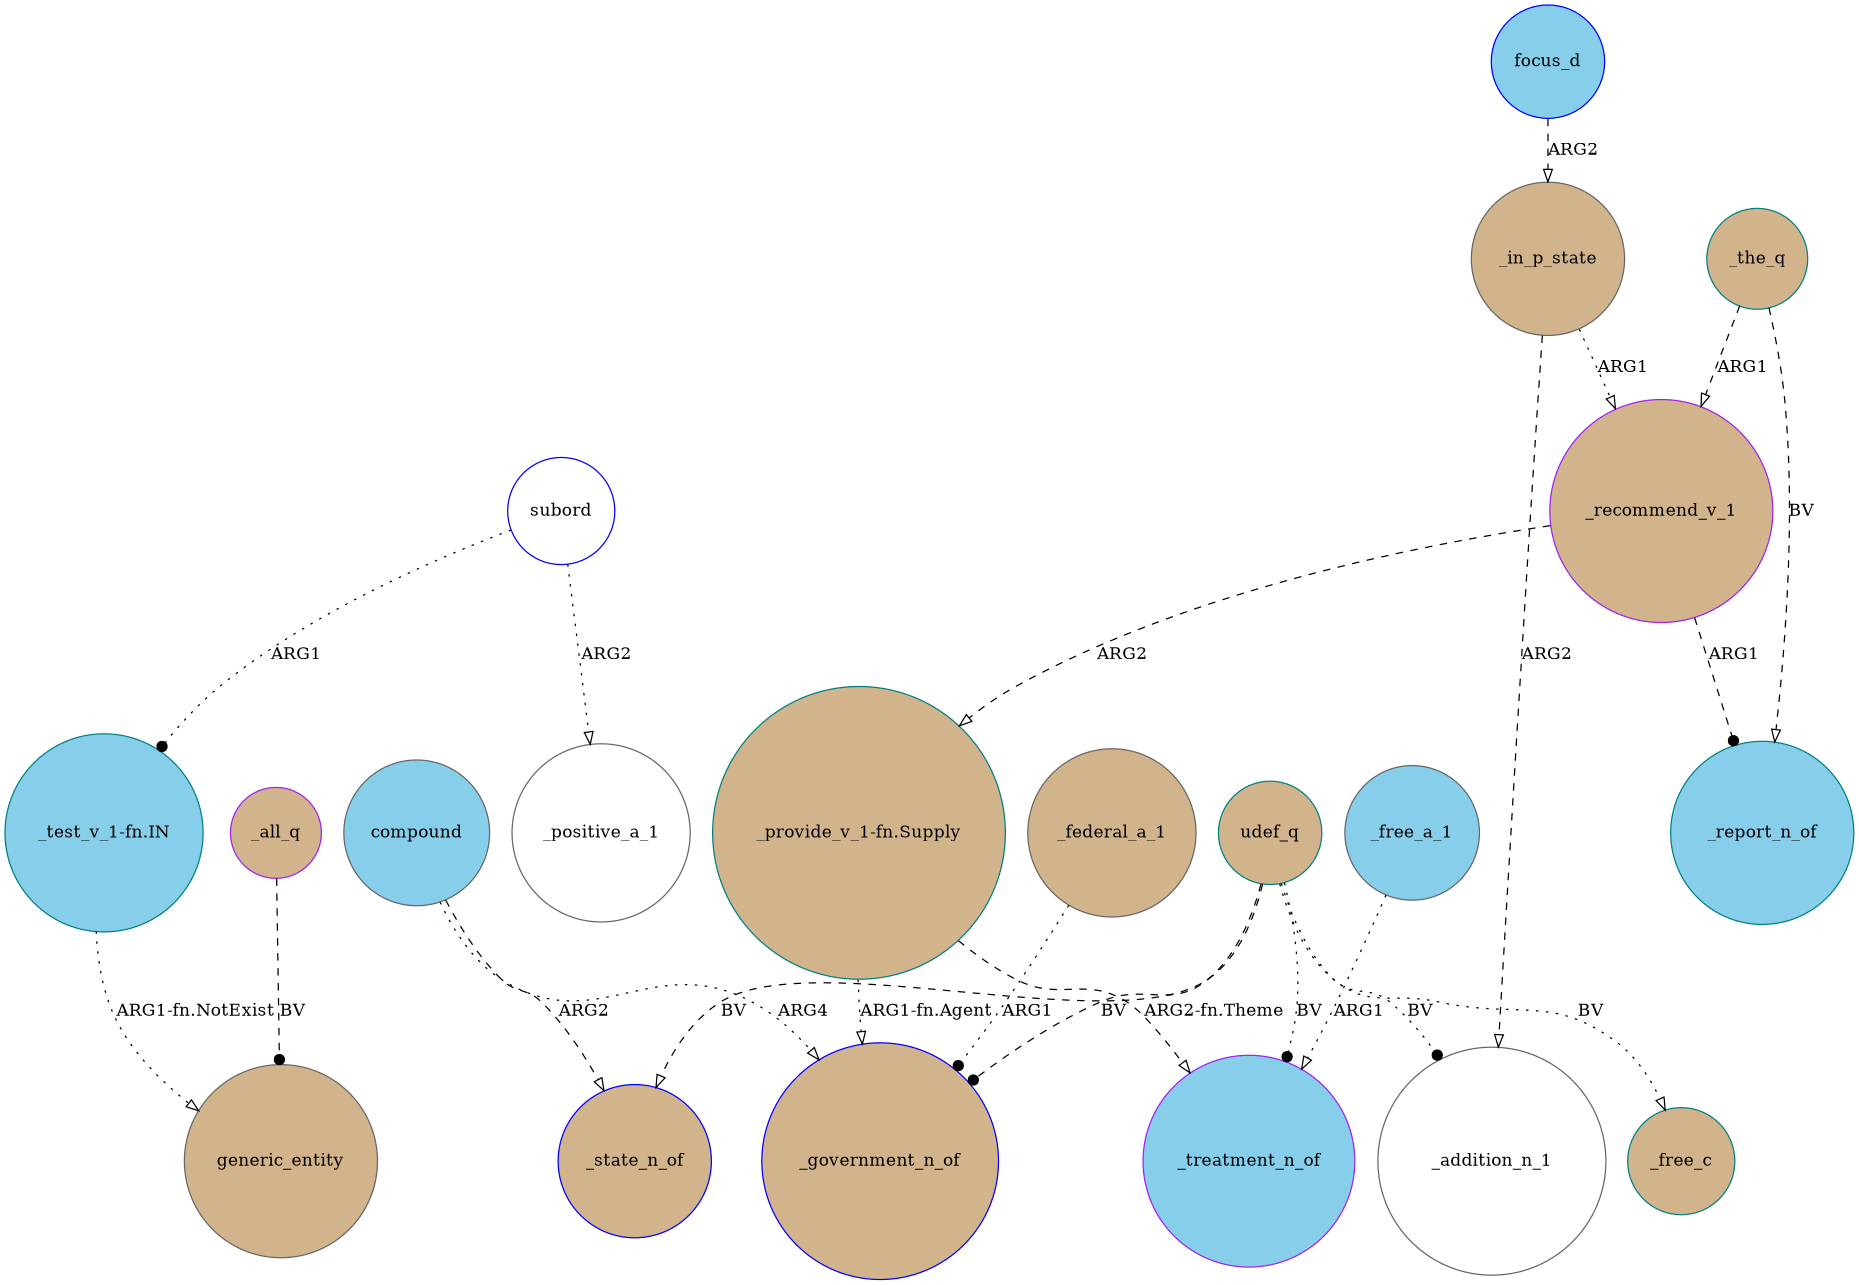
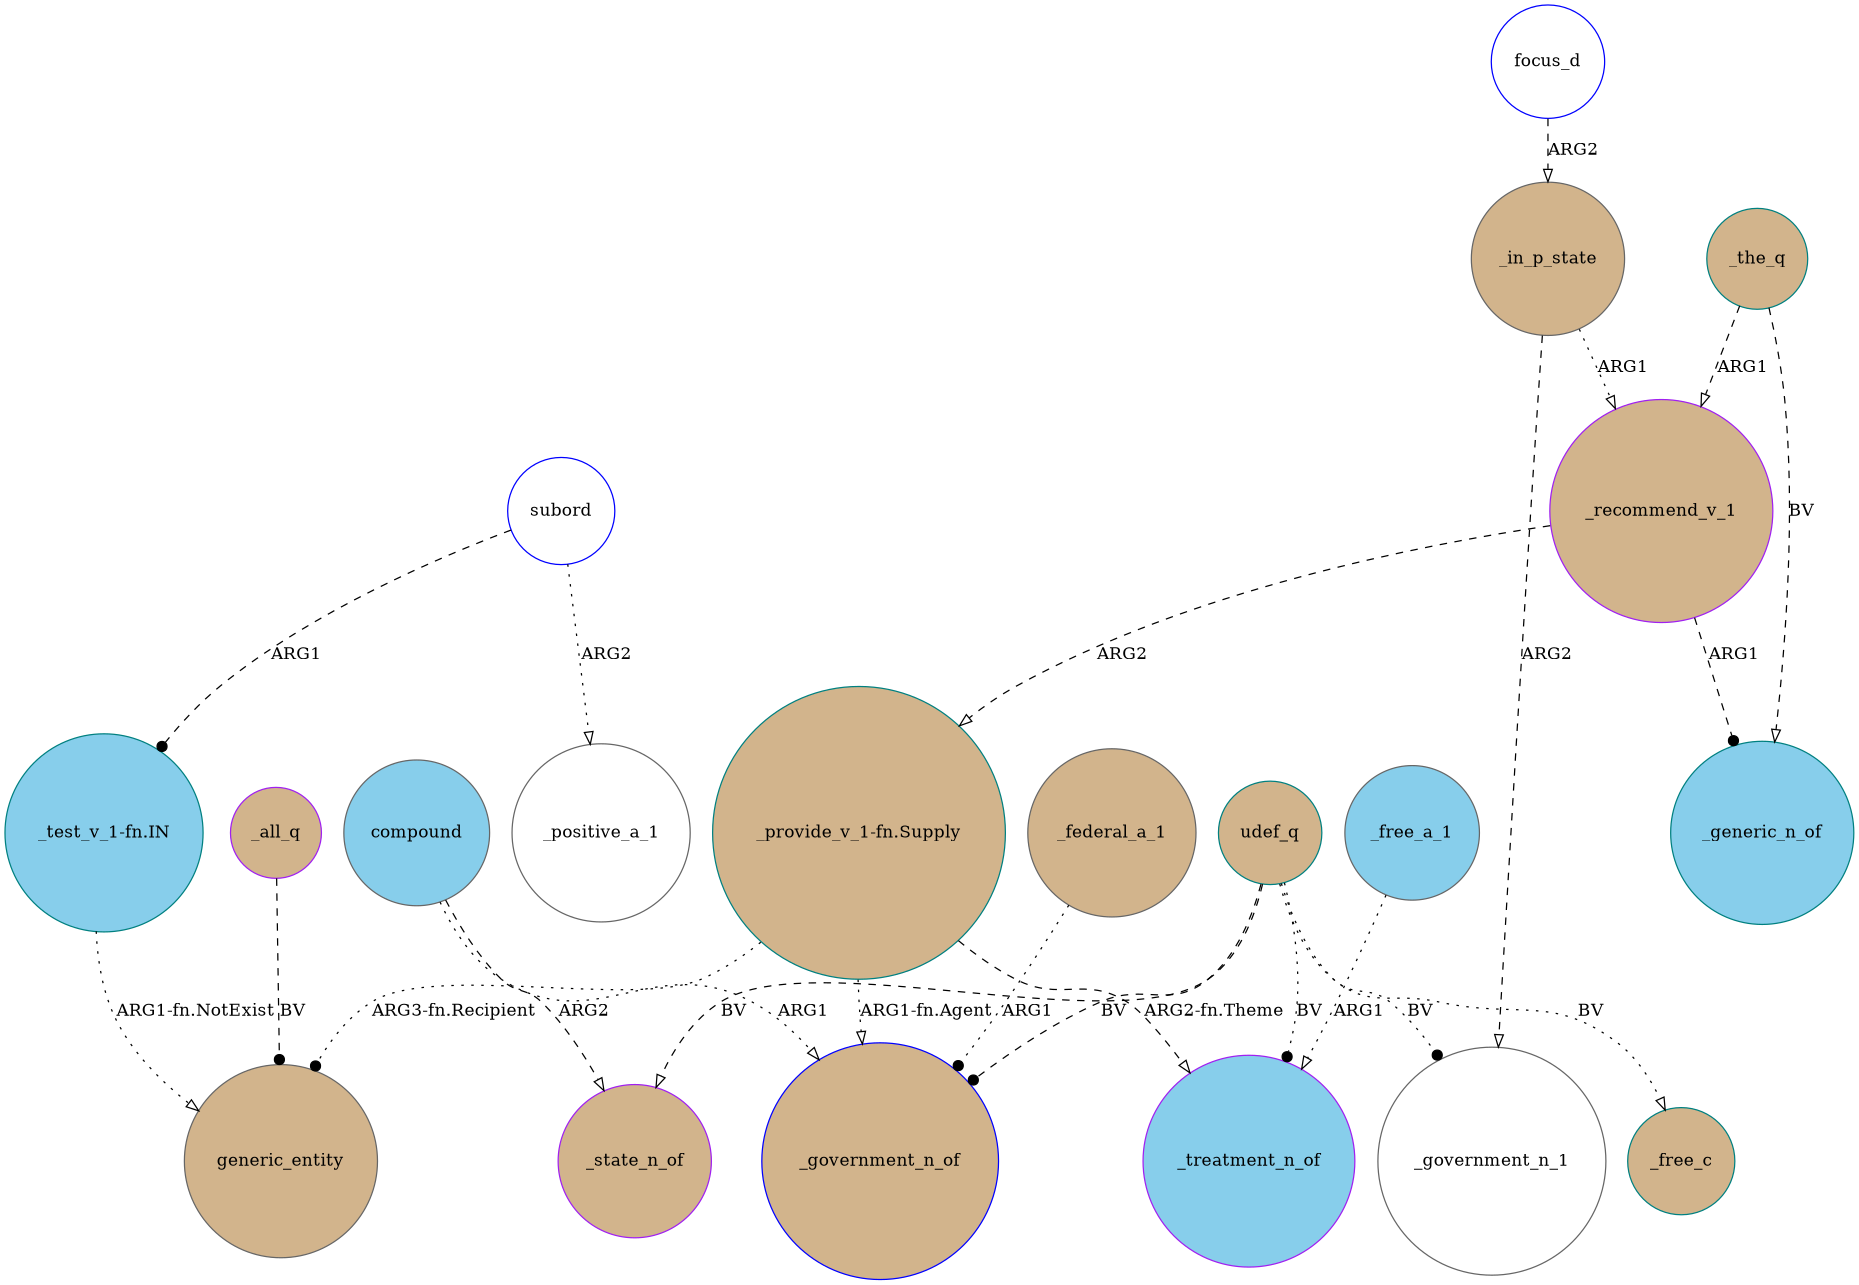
node "focus_d": fillcolor skyblue -> white
edge "subord" -> "_test_v_1-fn.IN": style dotted -> dashed
node "_report_n_of": label "_report_n_of" -> "_generic_n_of"
edge "_provide_v_1-fn.Supply" -> "generic_entity": added, label "ARG3-fn.Recipient"
edge "compound" -> "_government_n_of": label "ARG4" -> "ARG1"
node "_state_n_of": color blue -> purple
node "_addition_n_1": label "_addition_n_1" -> "_government_n_1"
